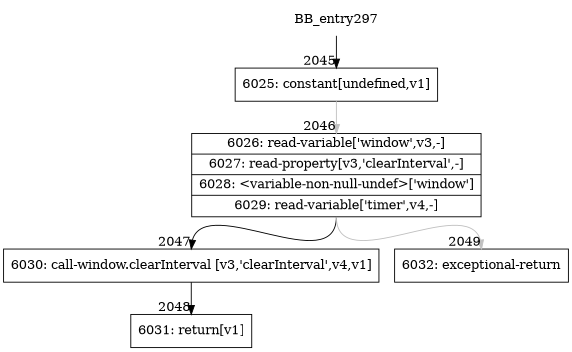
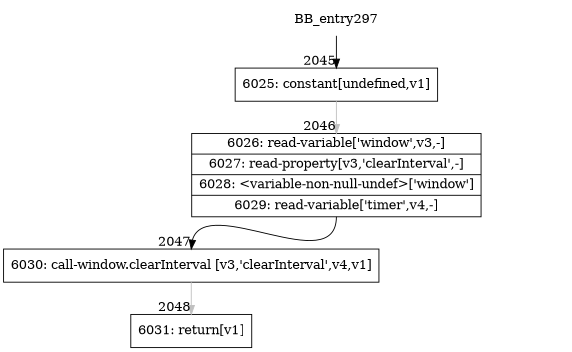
node "6032: exceptional-return": removed
edge "6030: call-window.clearInterval [v3,'clearInterval',v4,v1]" -> "6031: return[v1]": color black -> gray
